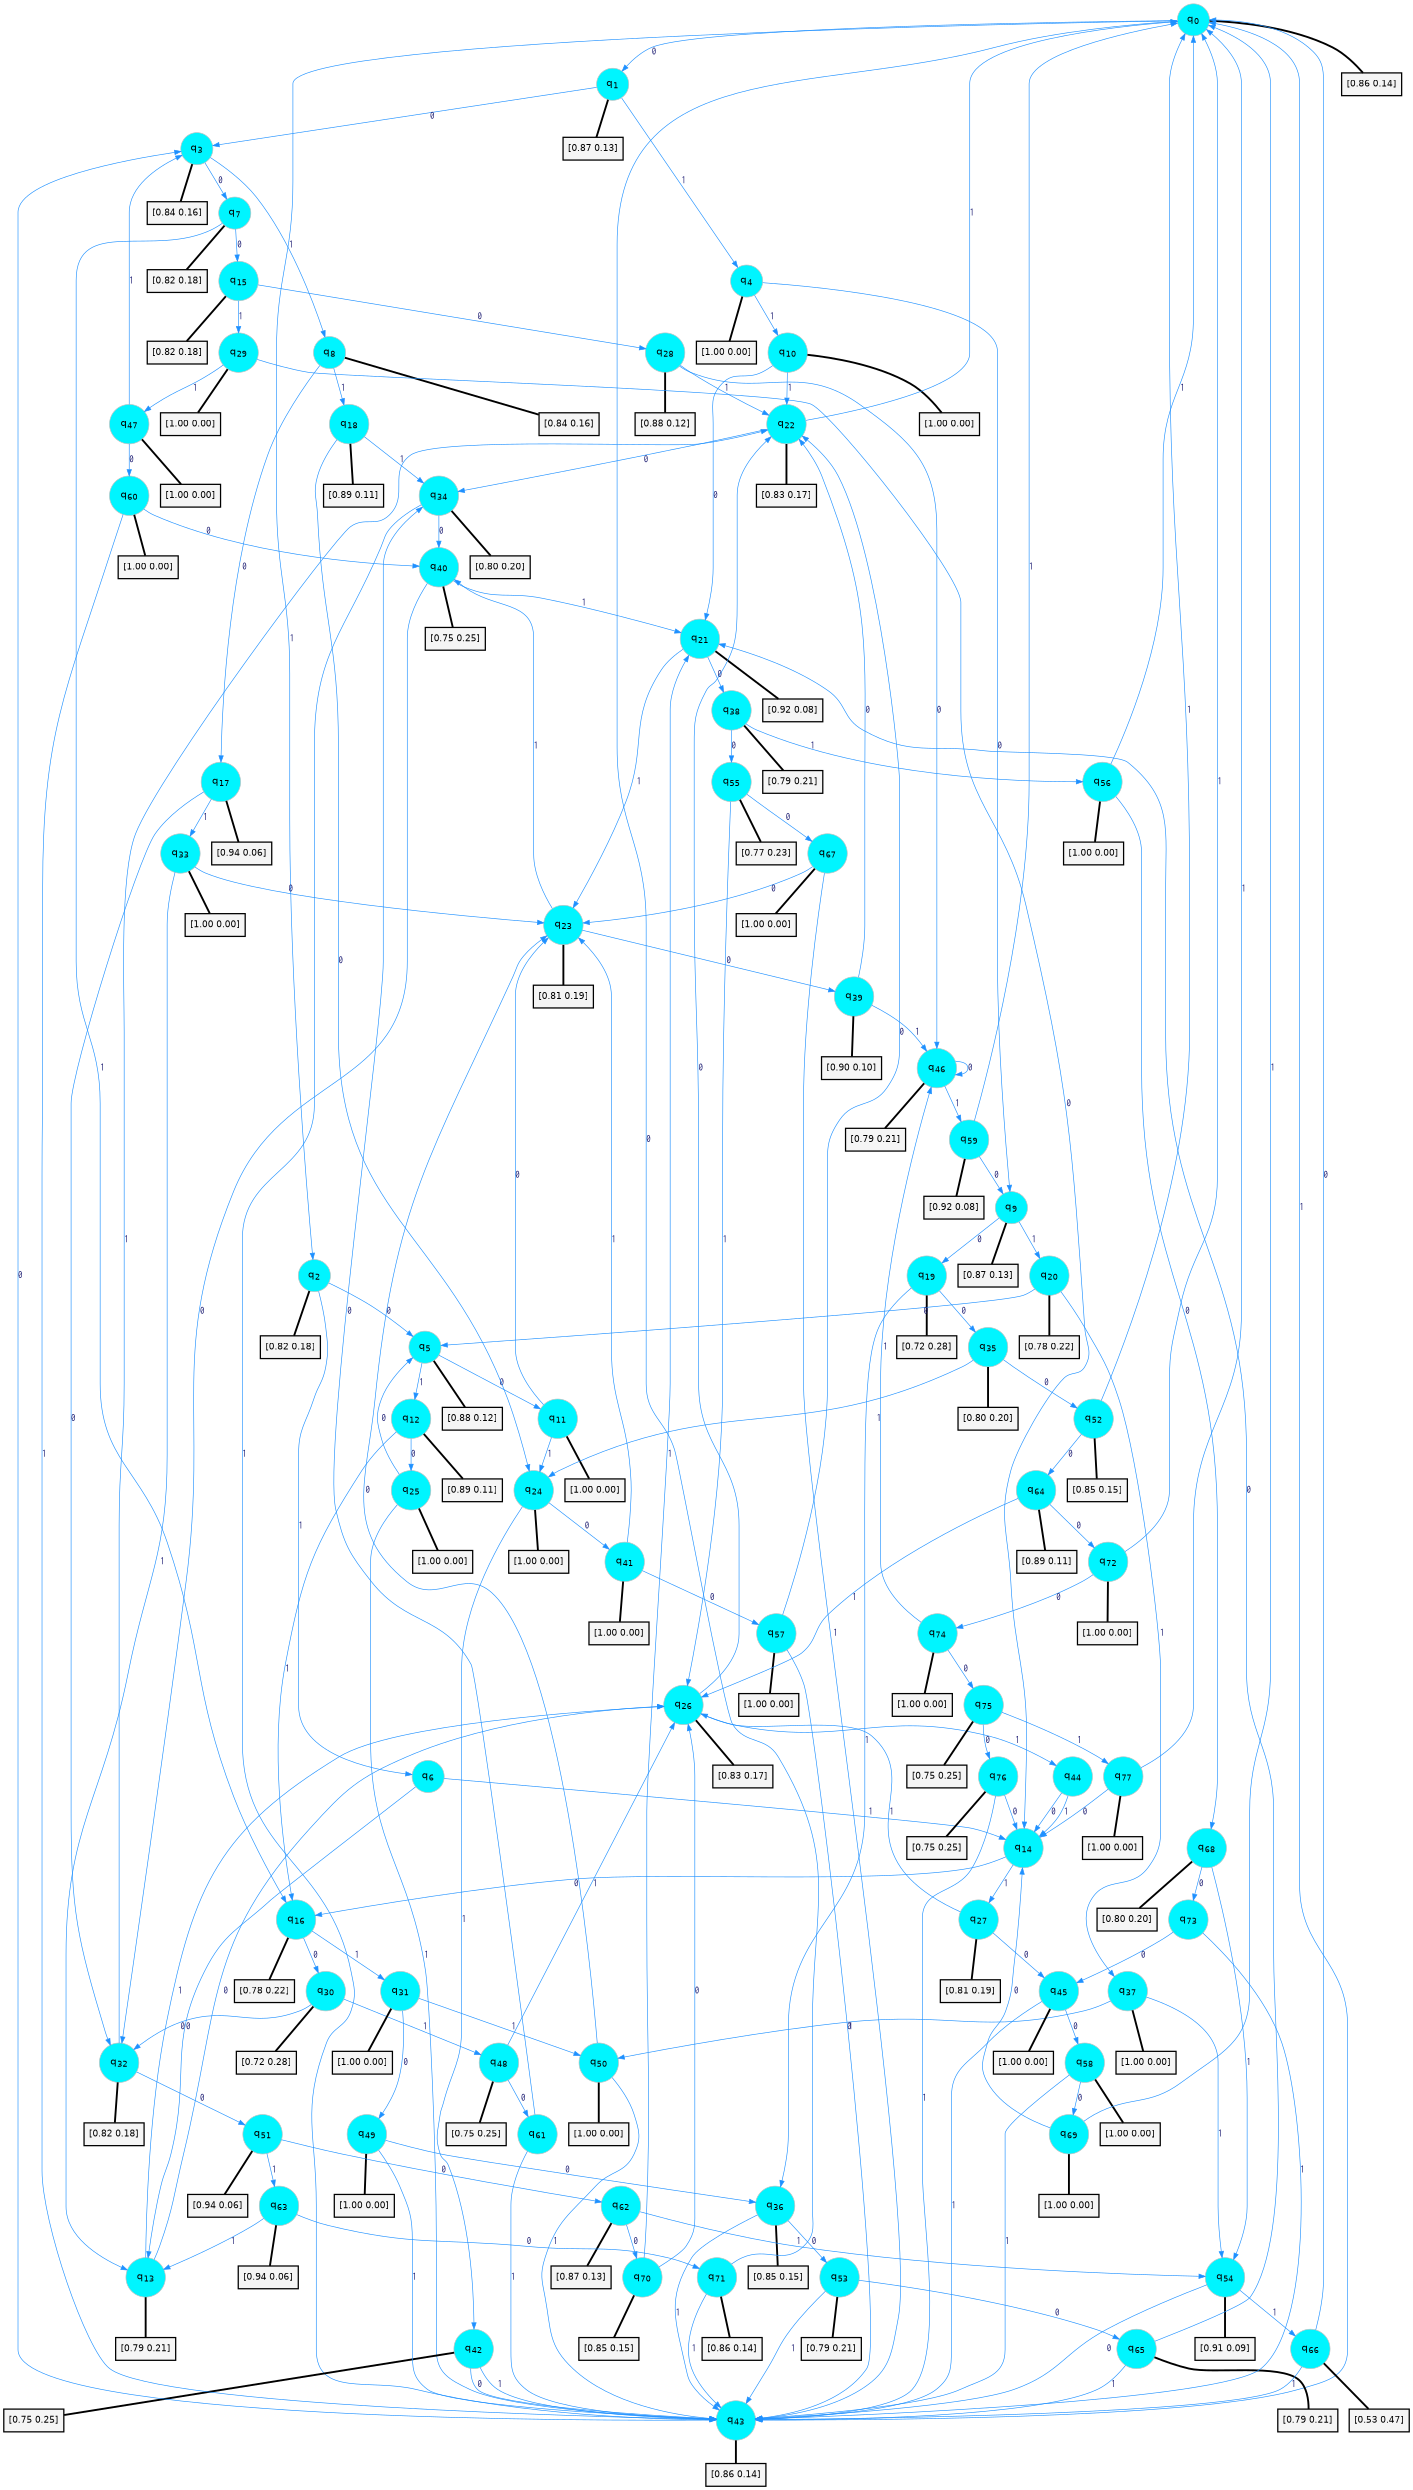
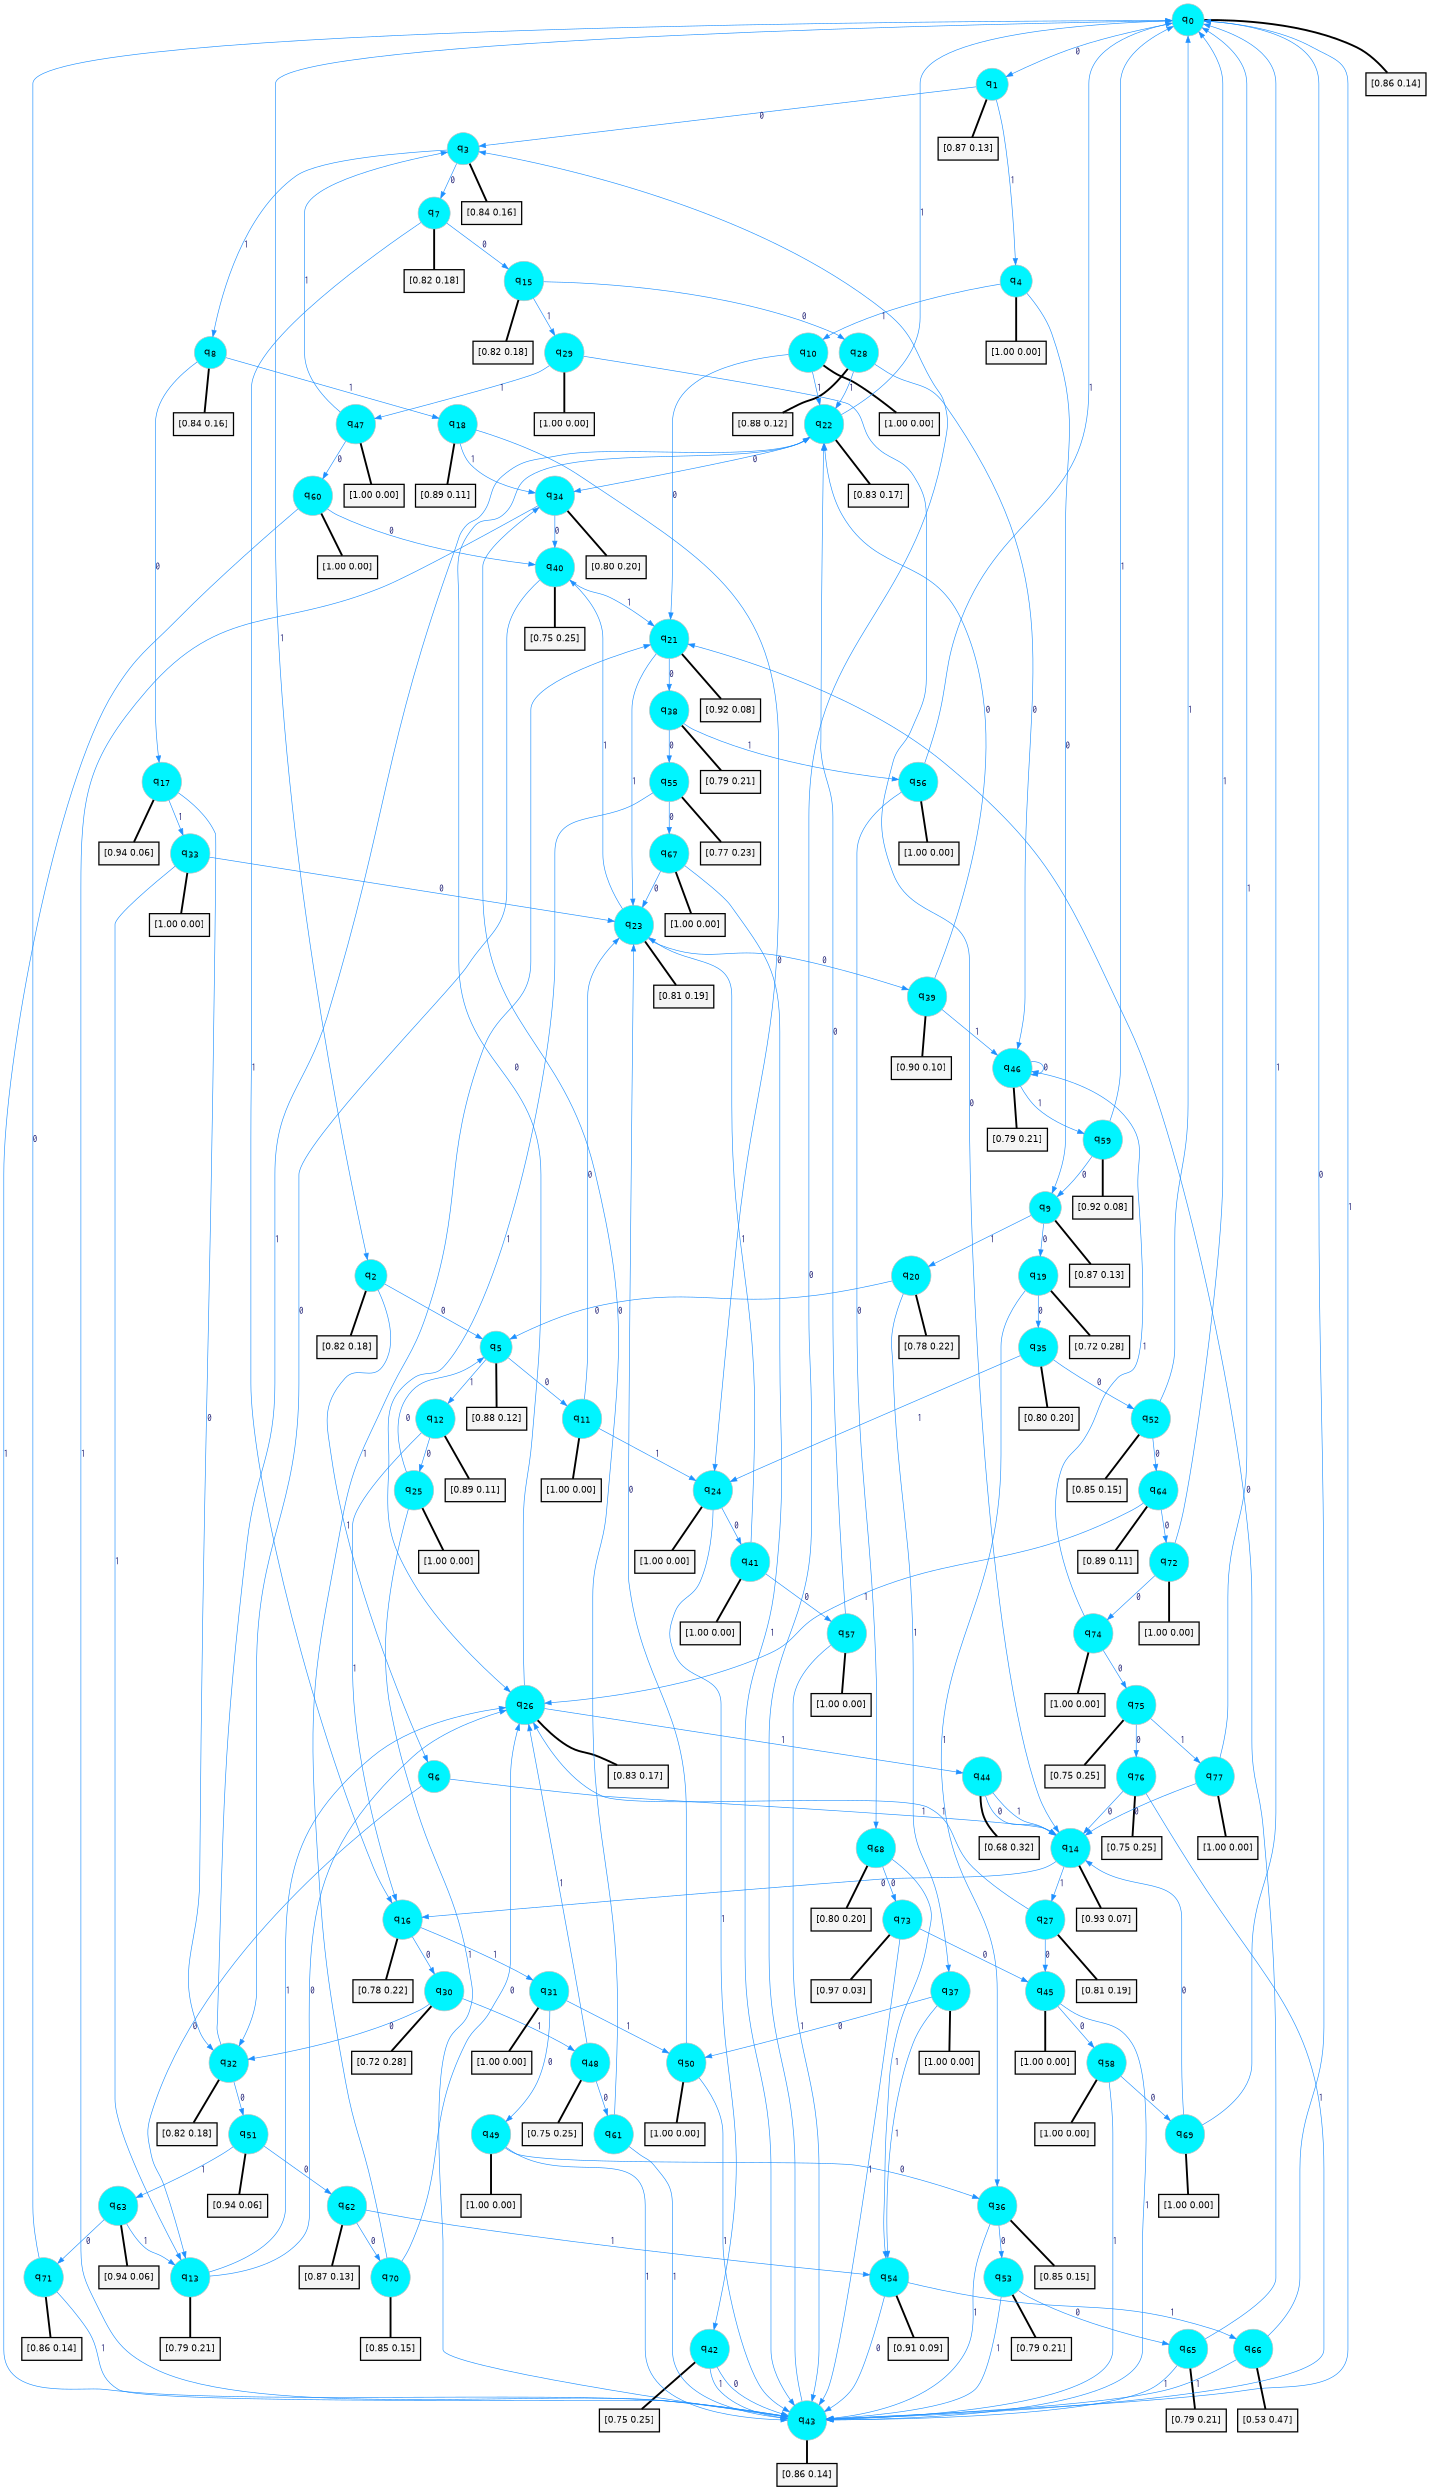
node "[0.68 0.32]": added
node "[0.93 0.07]": added
node "[0.97 0.03]": added
